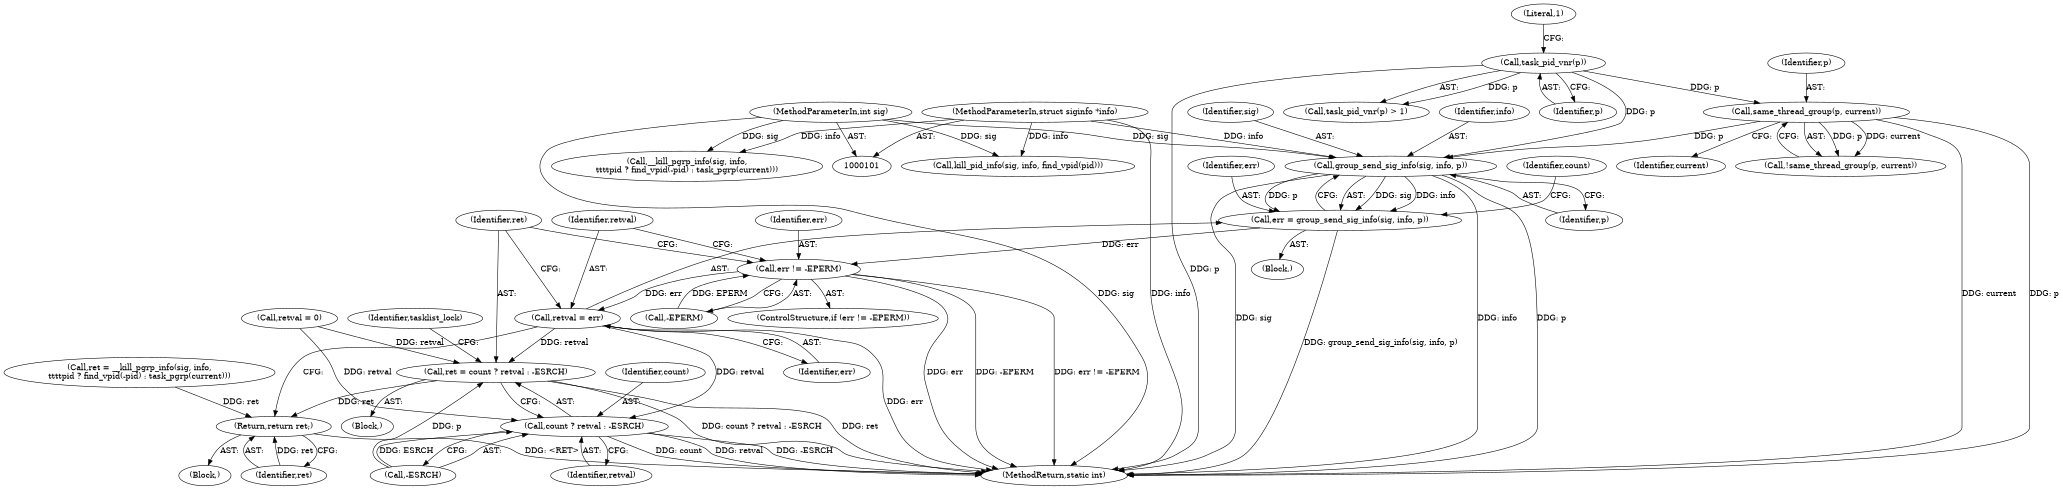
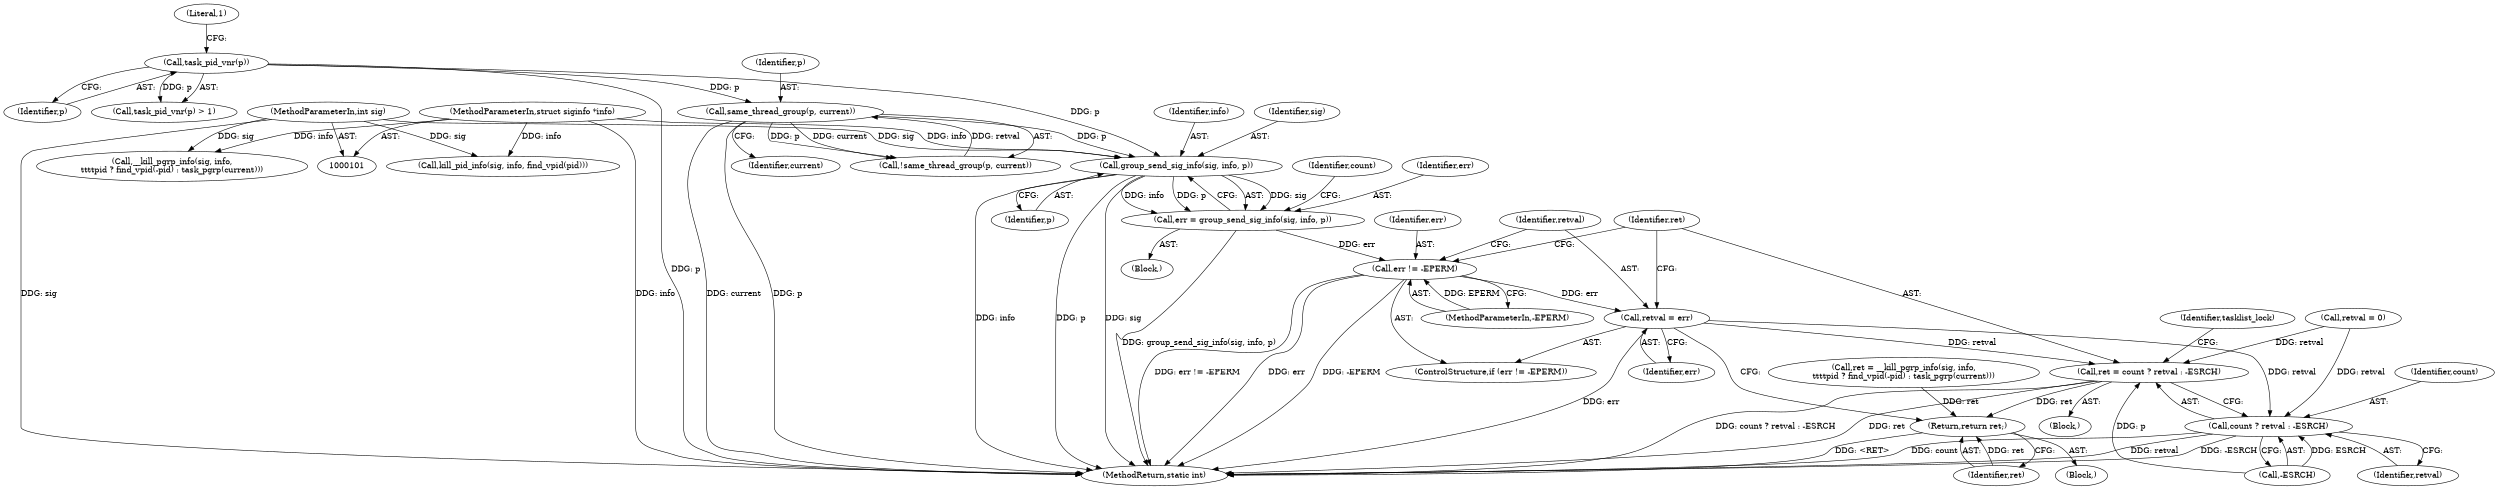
edge "(Call,!same_thread_group(p, current))" -> "(Call,same_thread_group(p, current))": label "CFG: " -> "DDG: retval"
edge "(Call,retval = err)" -> "(Call,err = group_send_sig_info(sig, info, p))": now "(Call,retval = err)" -> "(ControlStructure,if (err != -EPERM))"
node "(Call,-EPERM)": label "(Call,-EPERM)" -> "(MethodParameterIn,-EPERM)"
